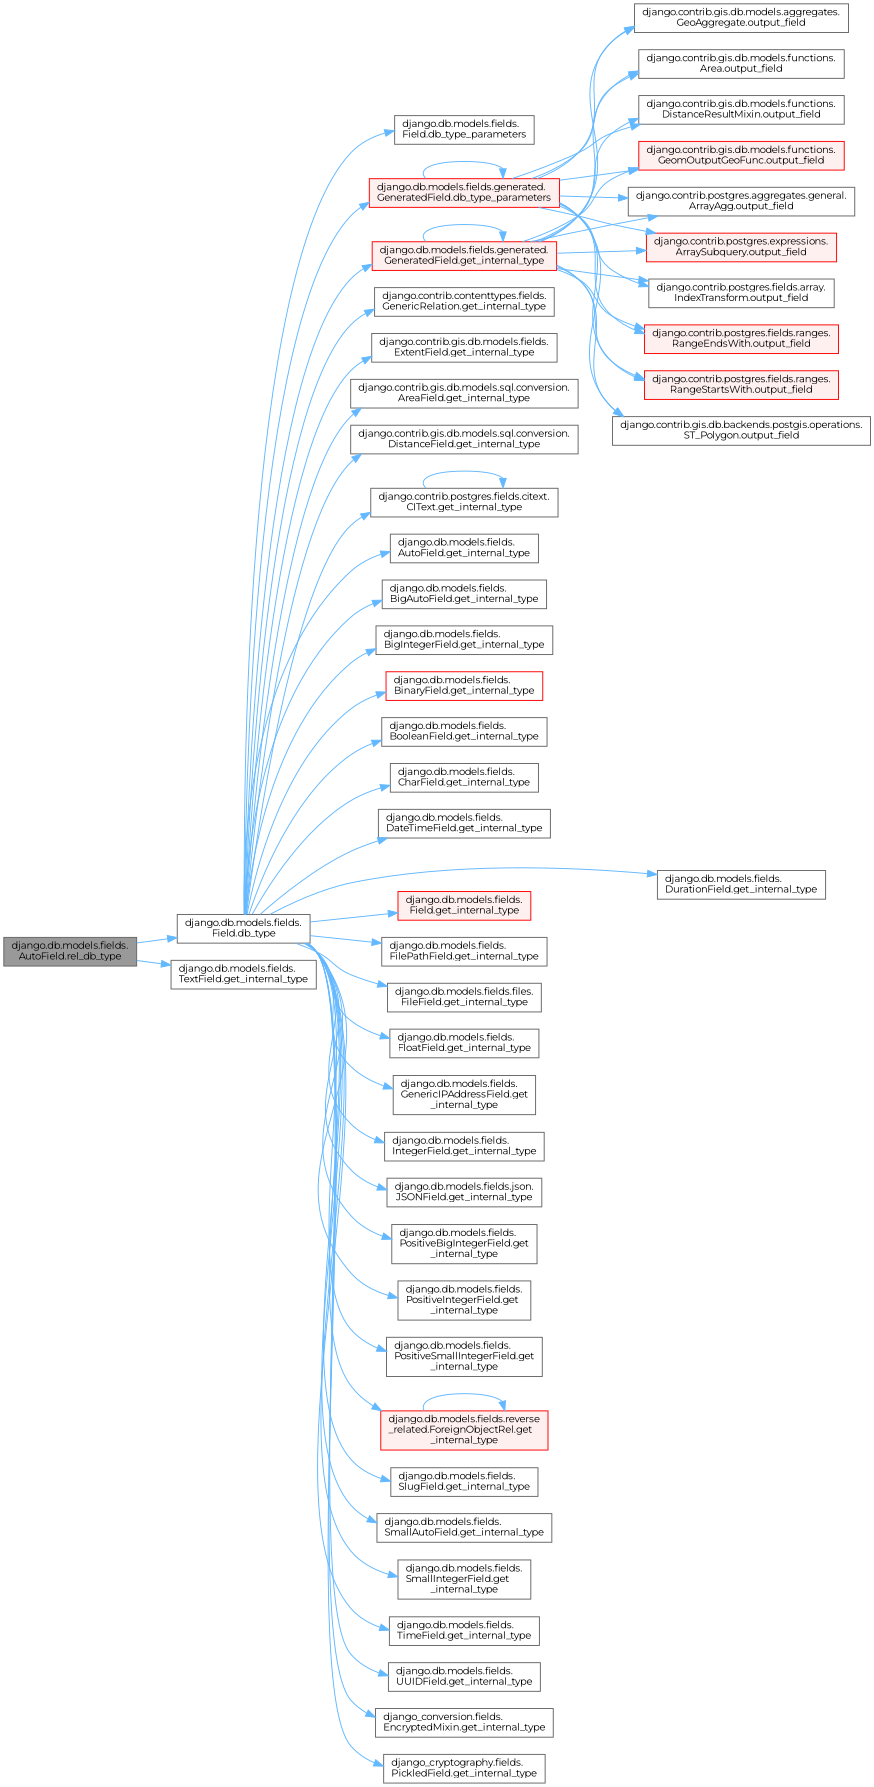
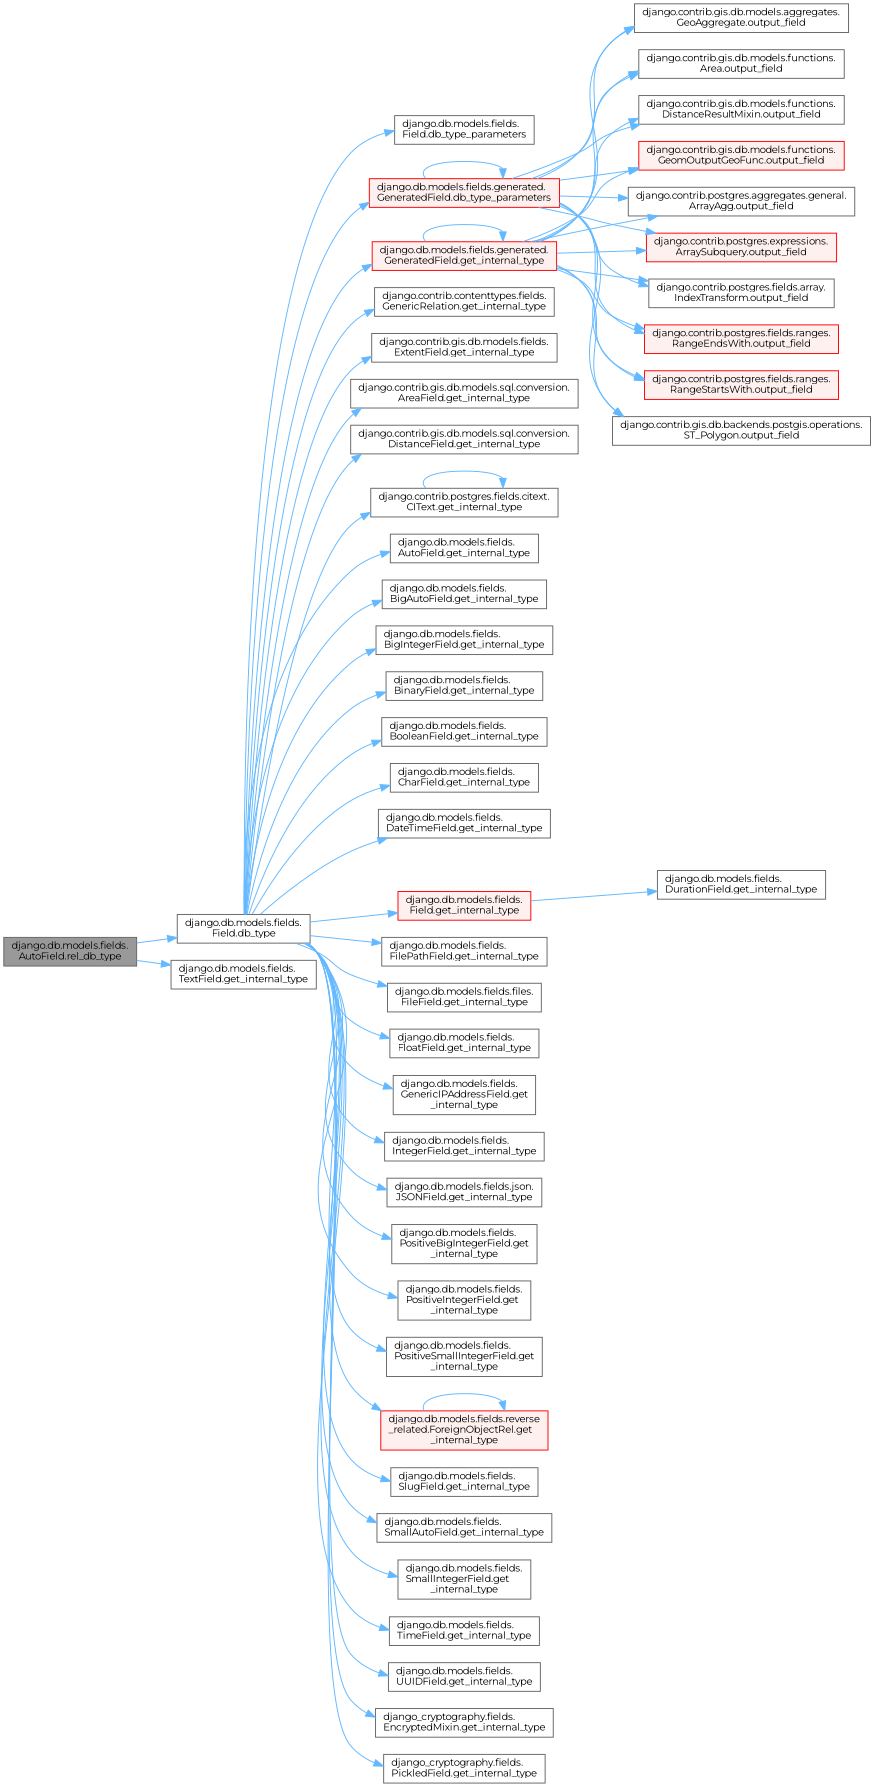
node "django.db.models.fields. BinaryField.get_internal_type": color red -> grey40
edge "django.db.models.fields. Field.db_type" -> "django.db.models.fields. DurationField.get_internal_type": now "django.db.models.fields. Field.get_internal_type" -> "django.db.models.fields. DurationField.get_internal_type"
node "django_conversion.fields. EncryptedMixin.get_internal_type": label "django_conversion.fields. EncryptedMixin.get_internal_type" -> "django_cryptography.fields. EncryptedMixin.get_internal_type"
